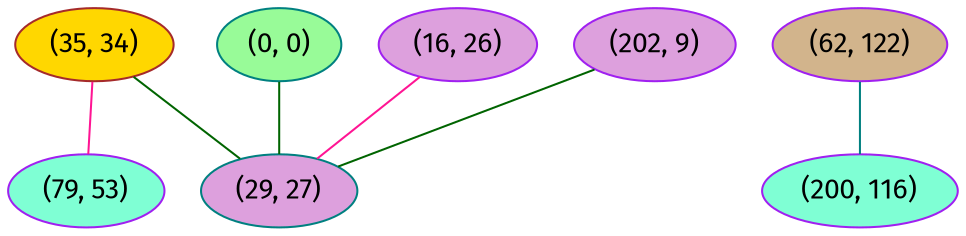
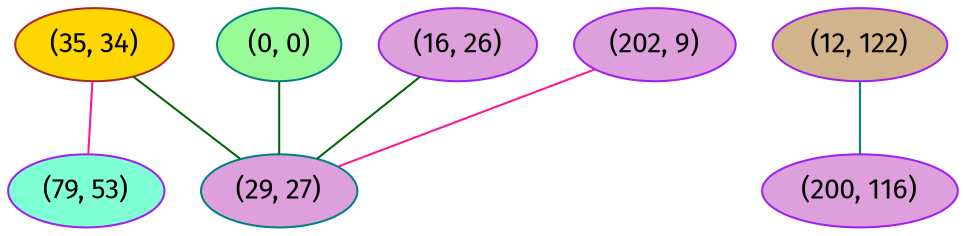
node "(62, 122)": label "(62, 122)" -> "(12, 122)"
edge "(16, 26)" -- "(29, 27)": color deeppink -> darkgreen
edge "(202, 9)" -- "(29, 27)": color darkgreen -> deeppink
node "(200, 116)": fillcolor aquamarine -> plum
